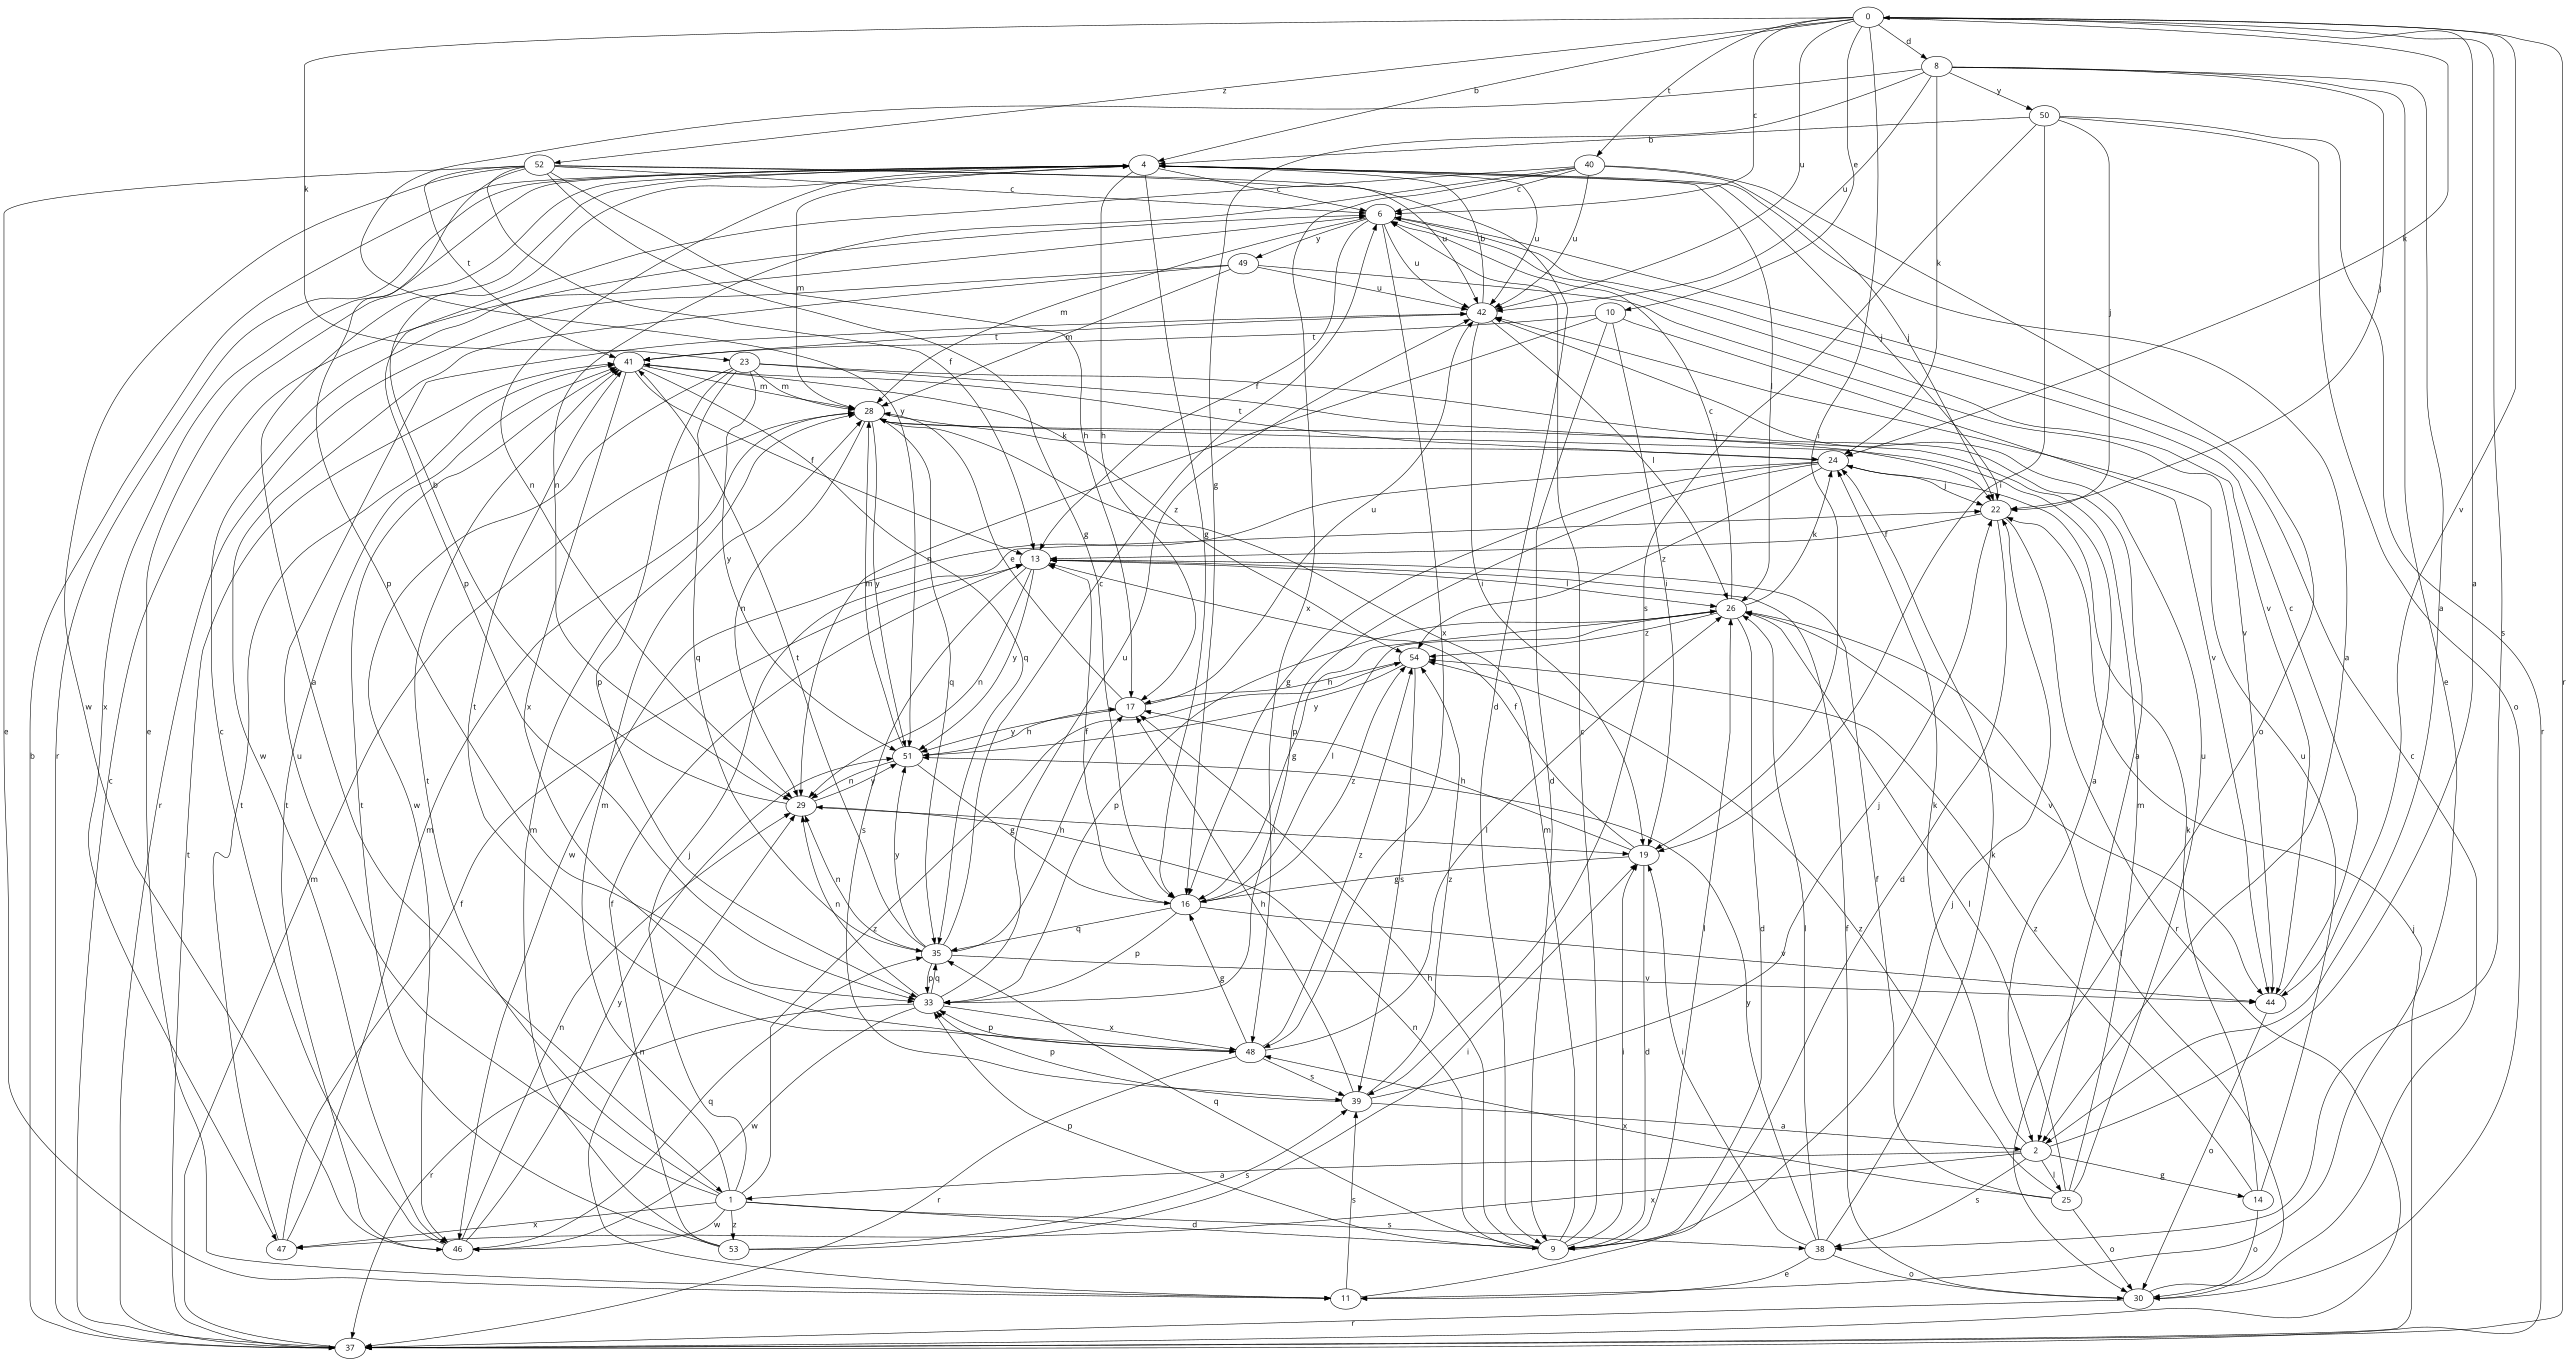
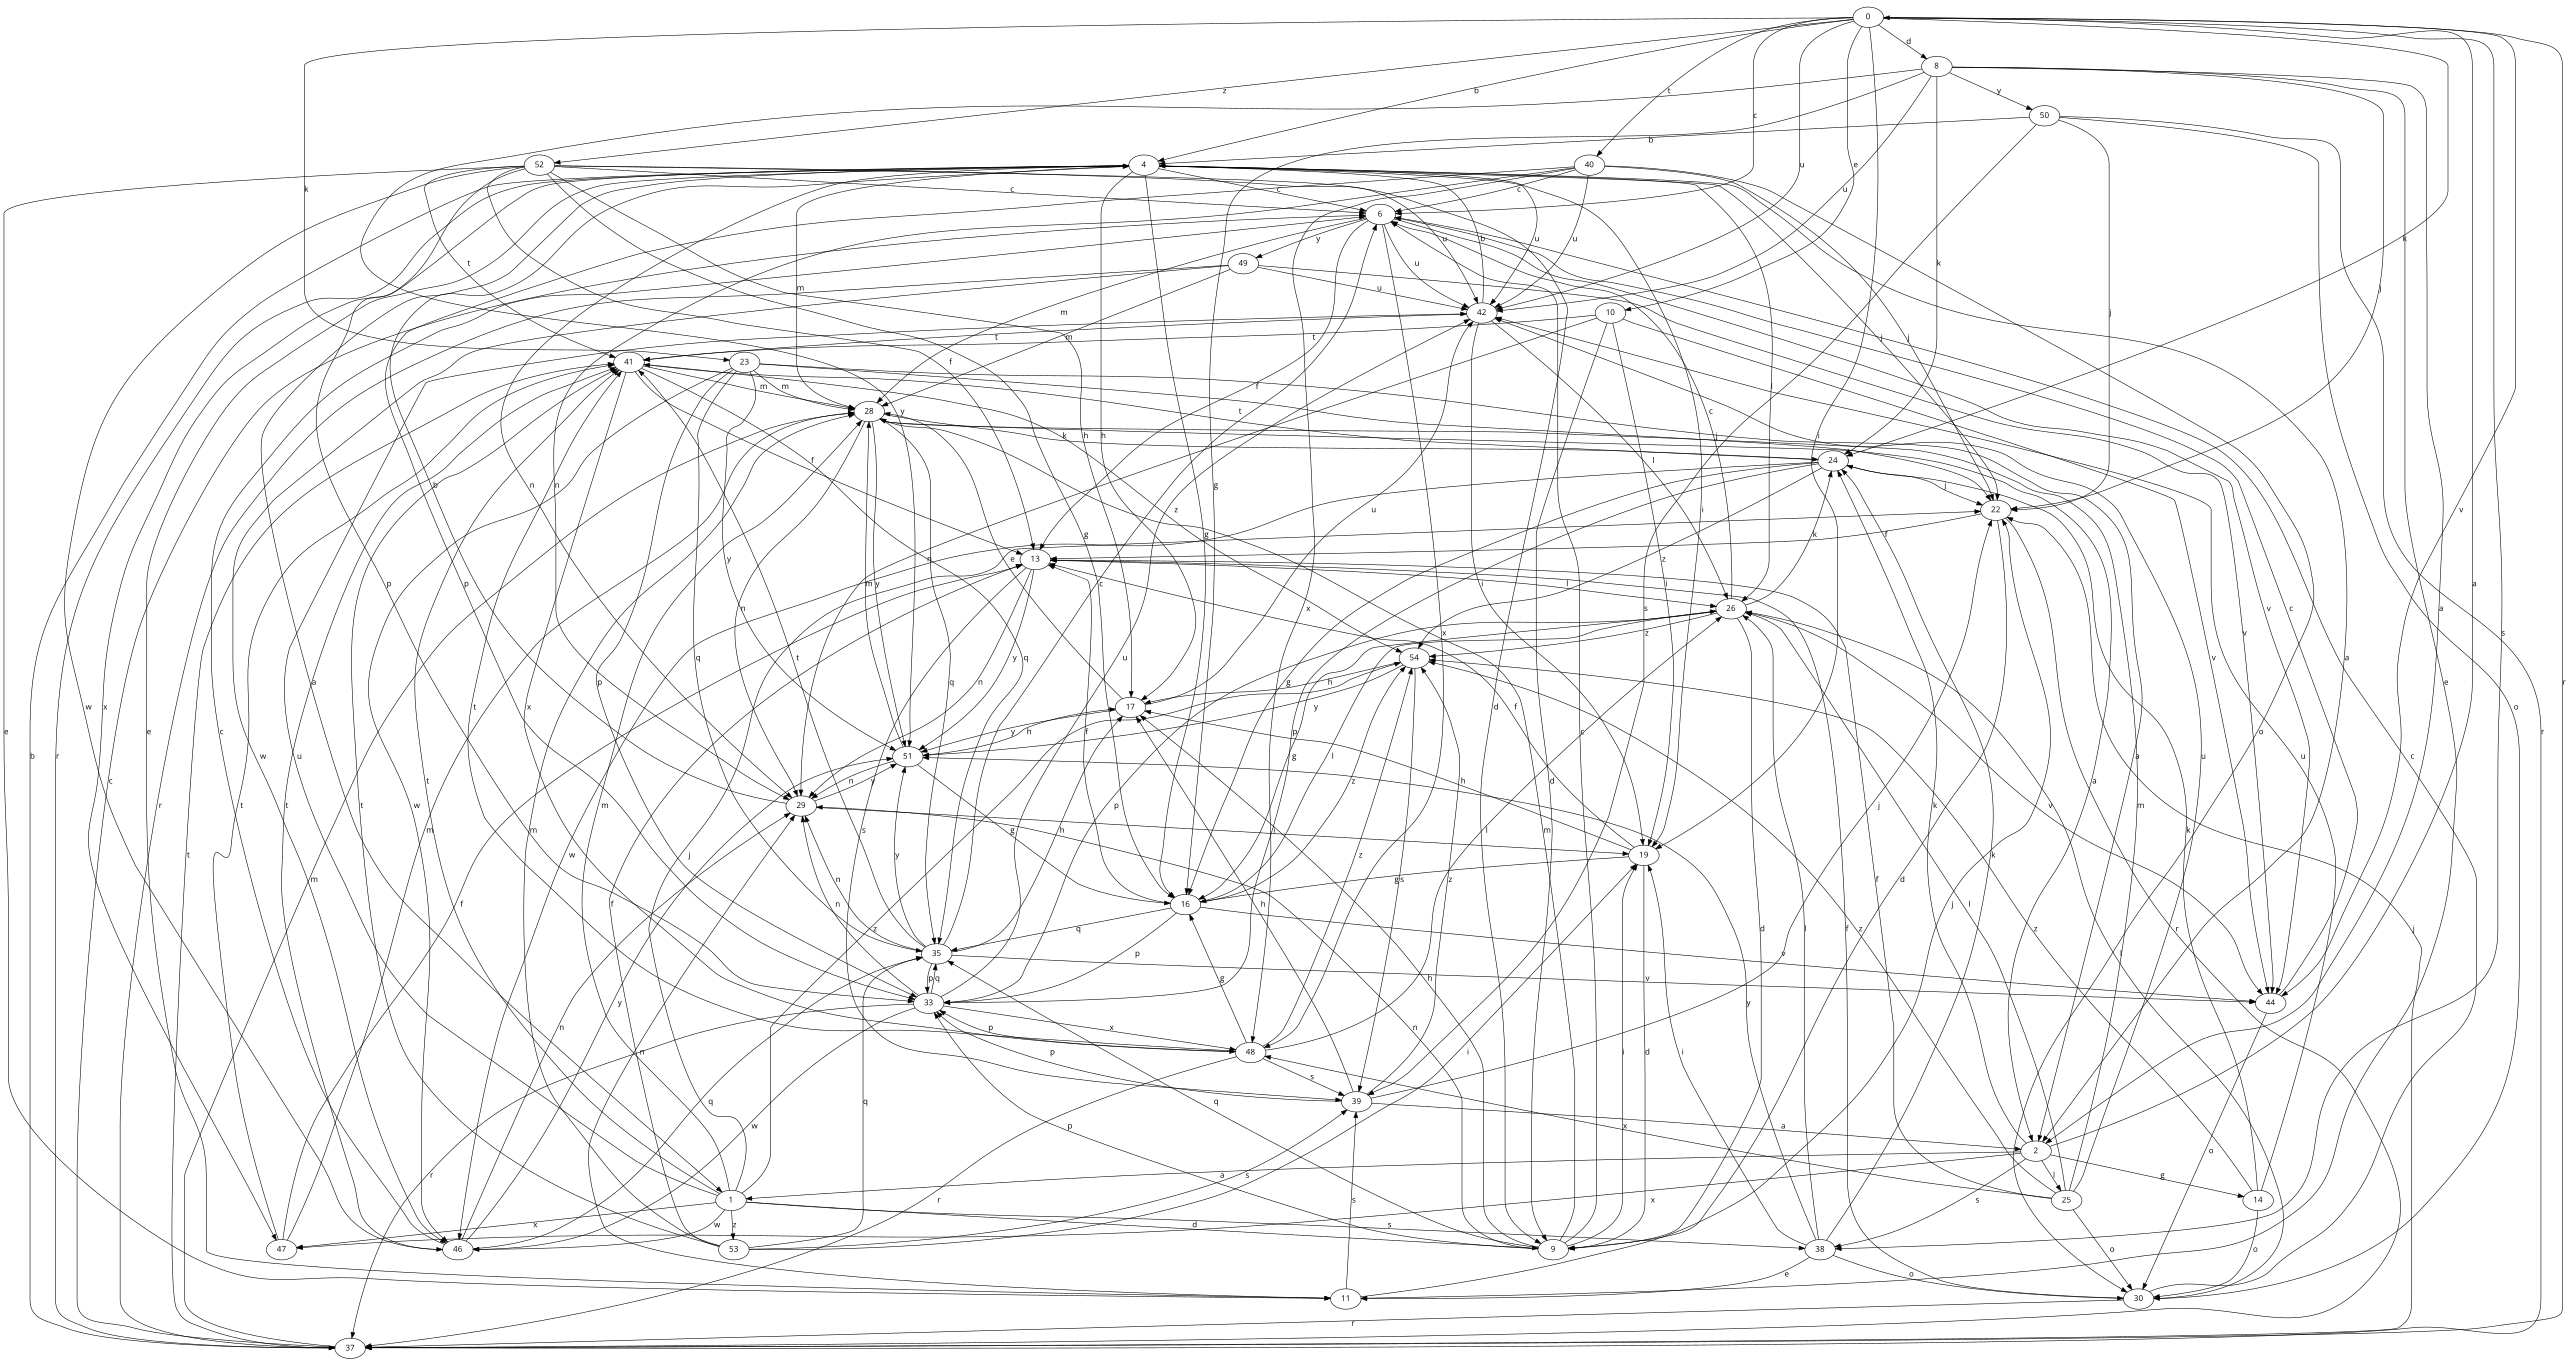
edge "50" -> "19": now "4" -> "19"
edge "9" -> "26": removed, label "l"
edge "53" -> "35": added, label "q"
